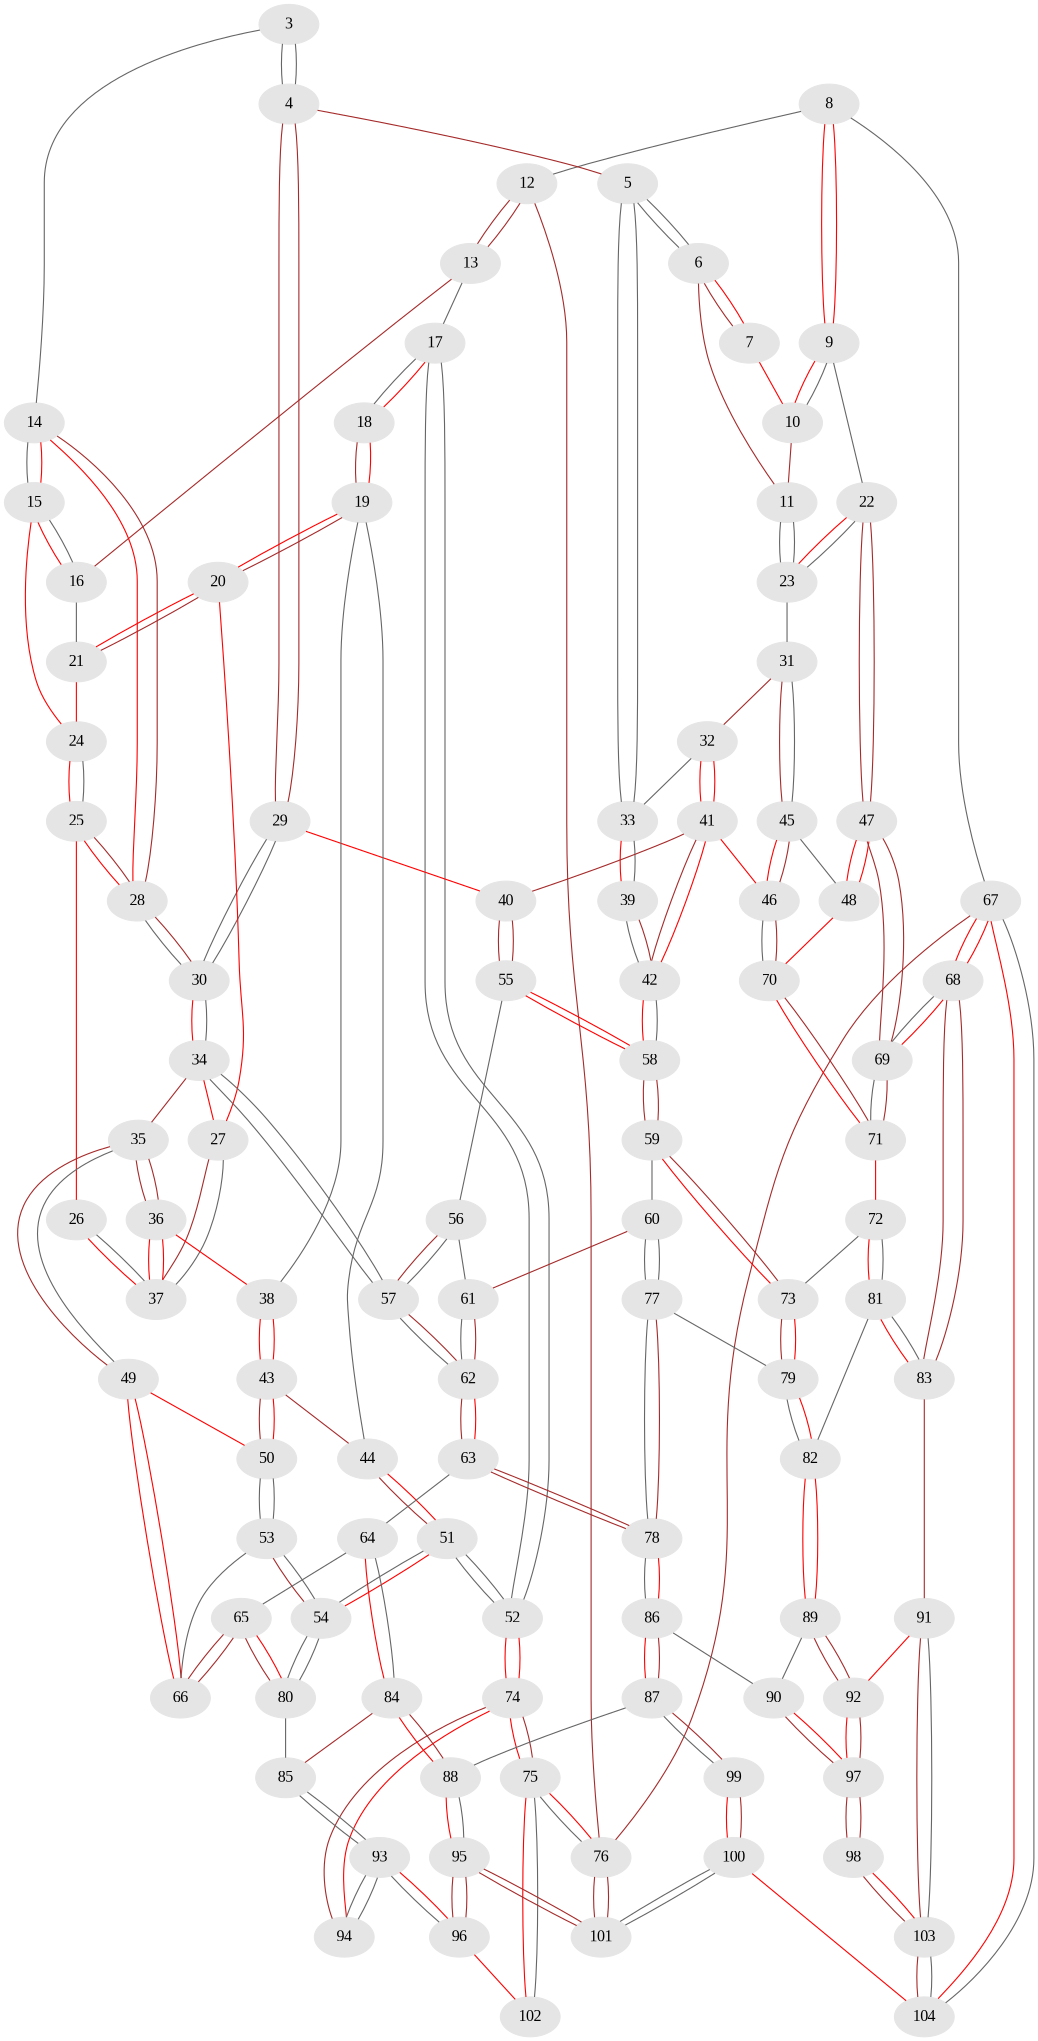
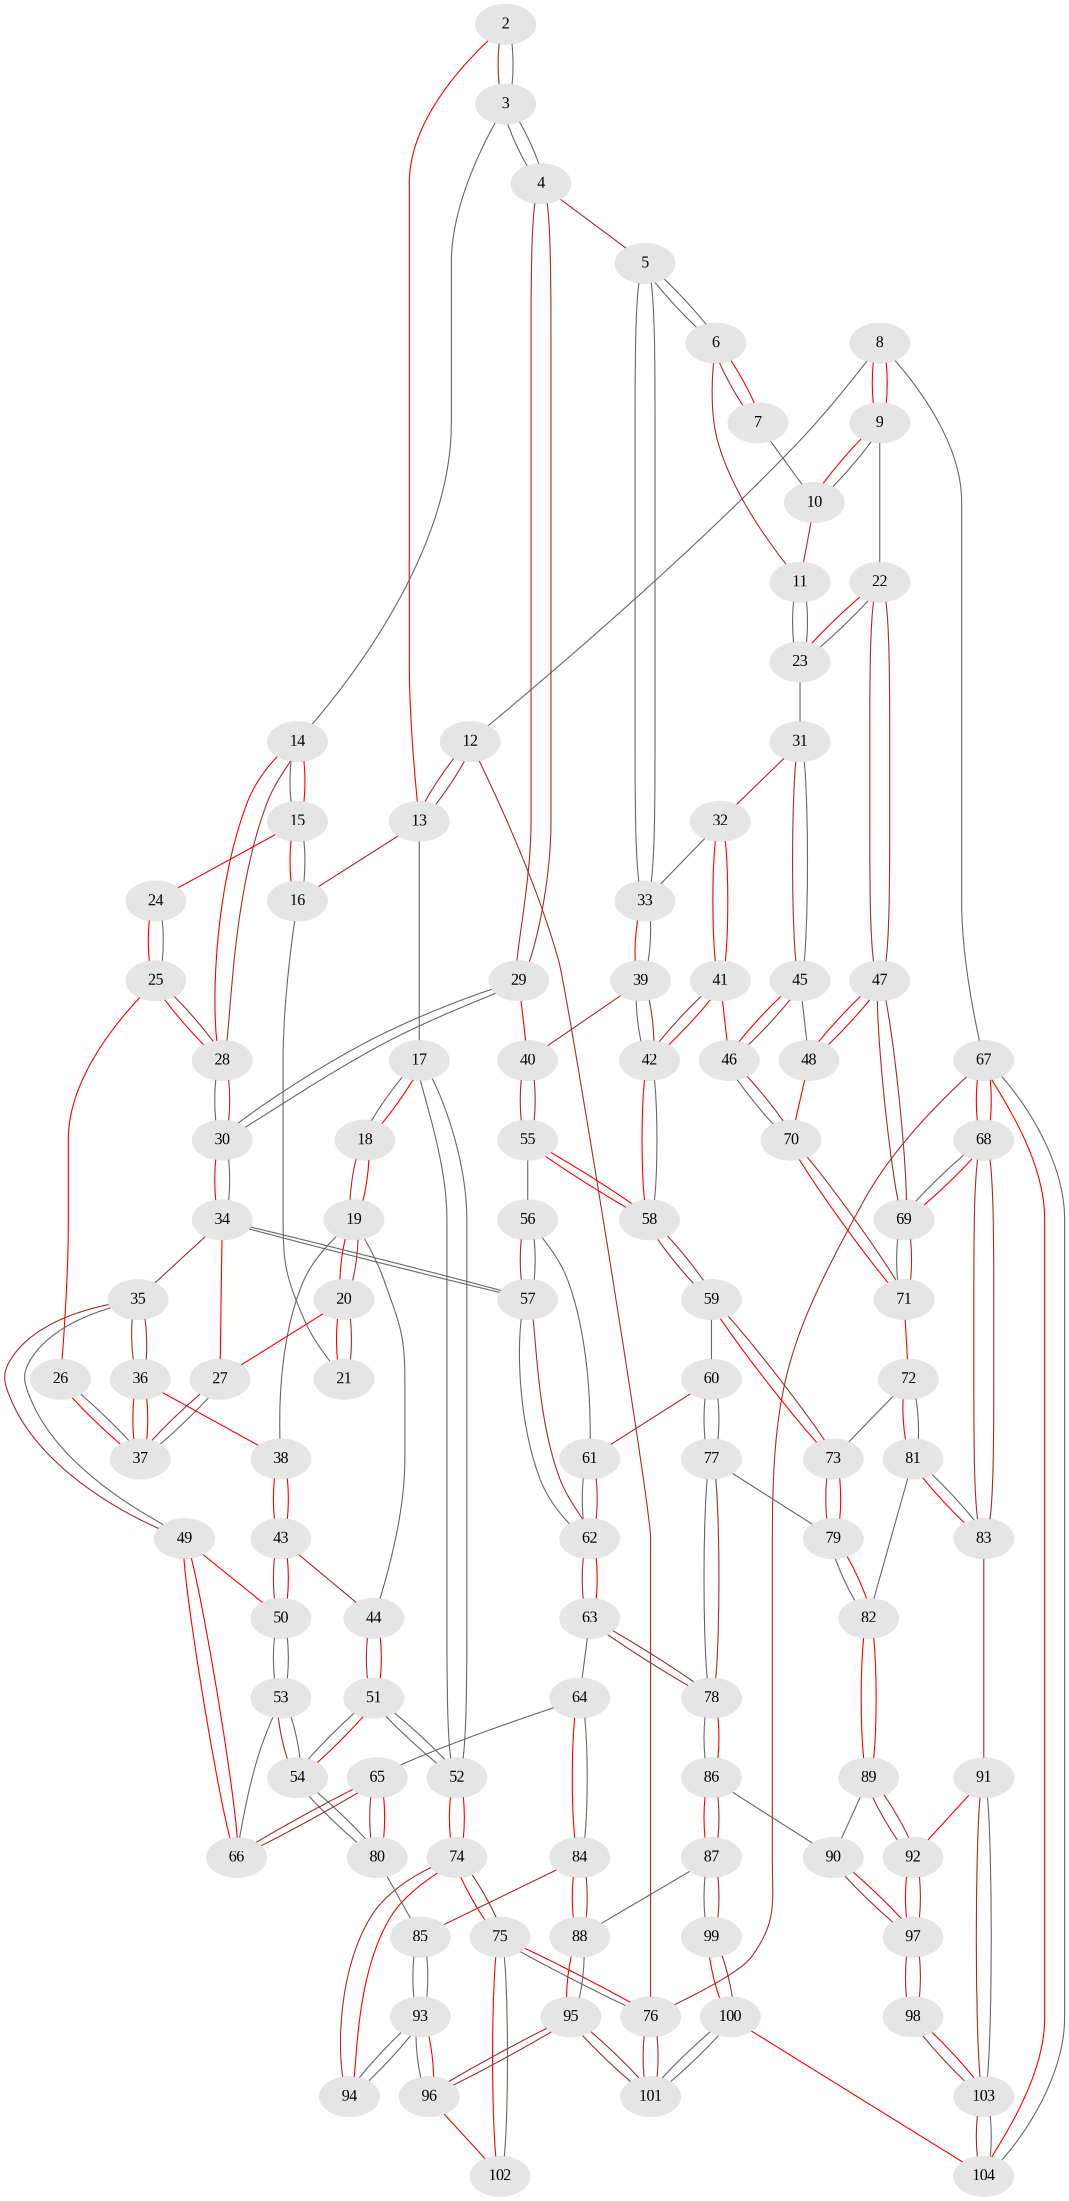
node "2": added
edge "7" -- "10": color red -> gray40
edge "21" -- "24": removed
edge "41" -- "40": now "39" -- "40"
